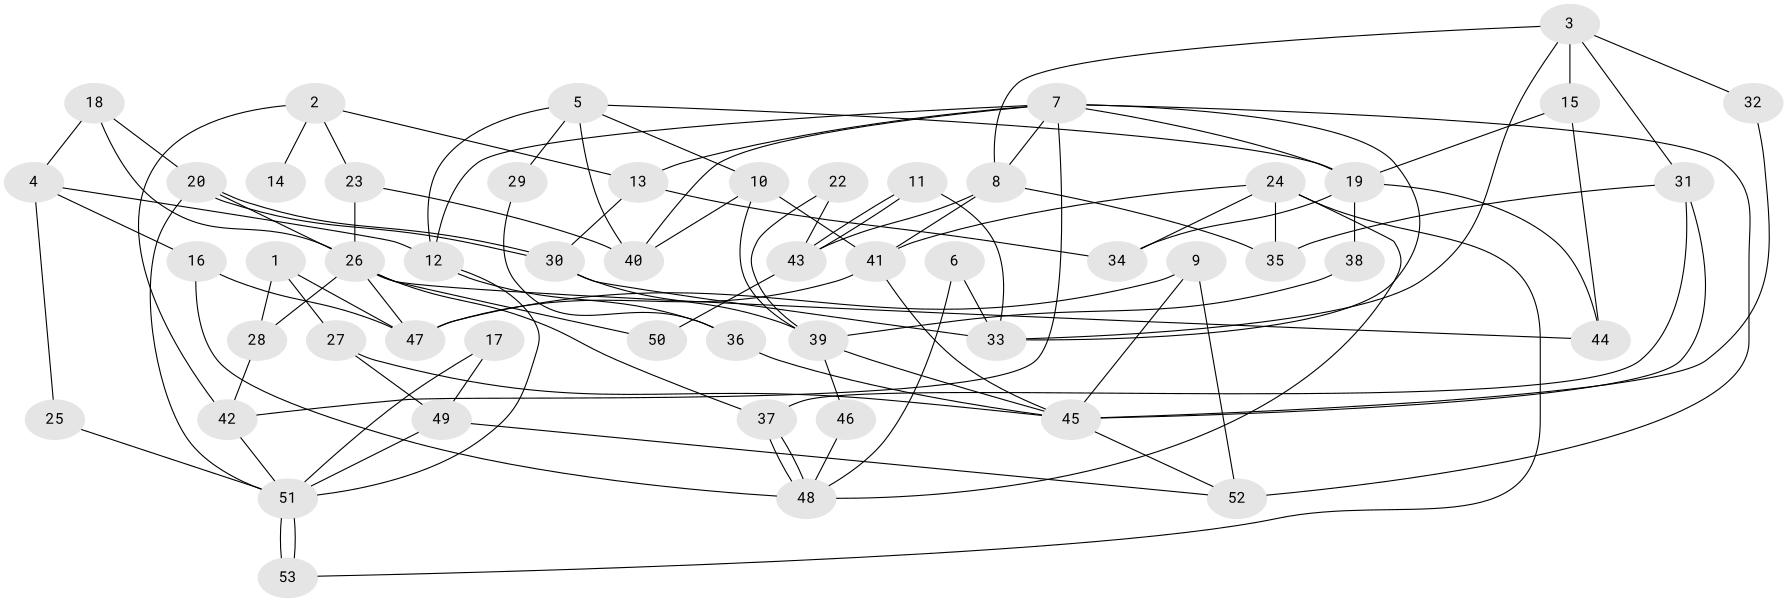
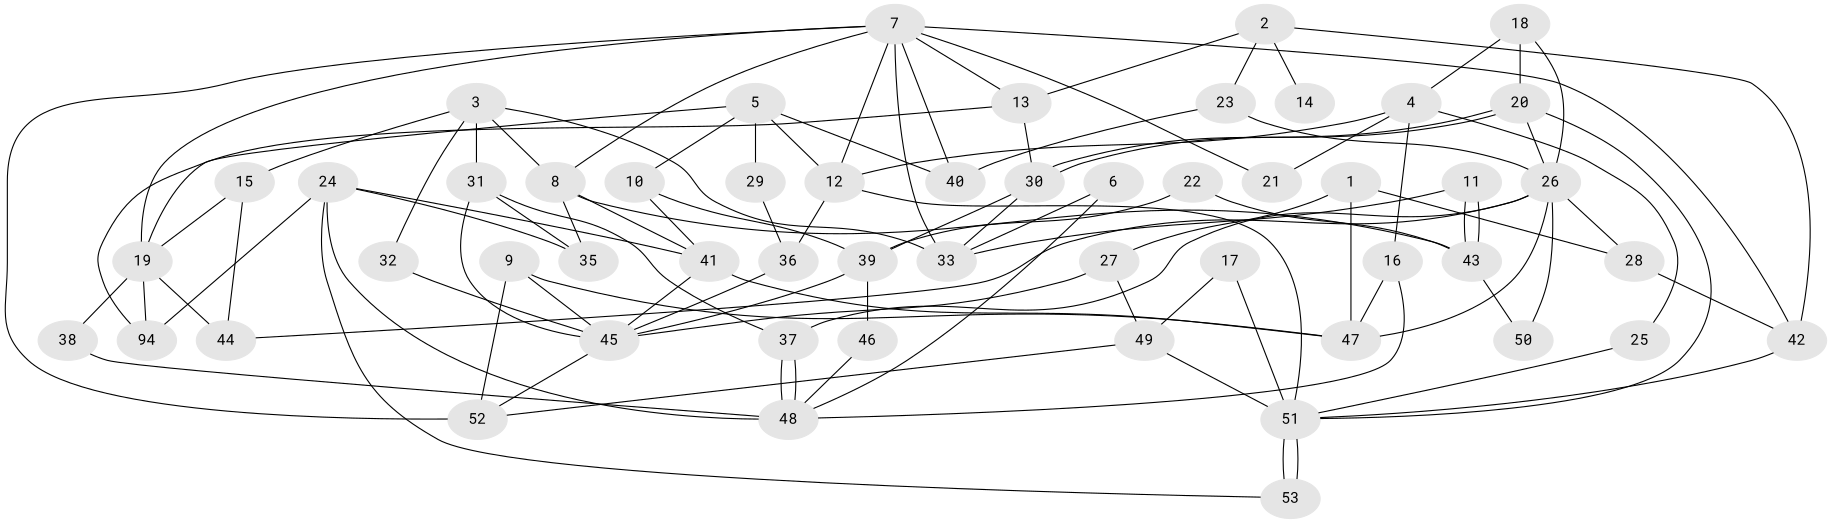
node "21": added
edge "10" -- "40": removed
node "34": label "34" -> "94"
edge "38" -- "39": now "38" -- "48"
